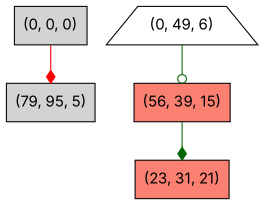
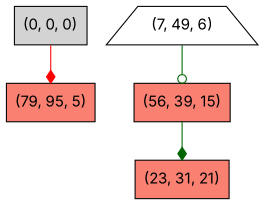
node "(0, 49, 6)": label "(0, 49, 6)" -> "(7, 49, 6)"
node "(79, 95, 5)": fillcolor lightgrey -> salmon
